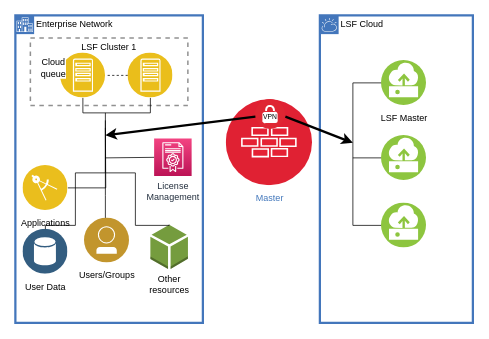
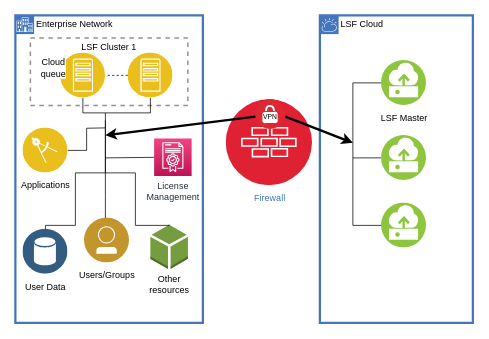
node "Applications": moved (45, 188) -> (45, 150)
node "Master": label "Master" -> "Firewall"
